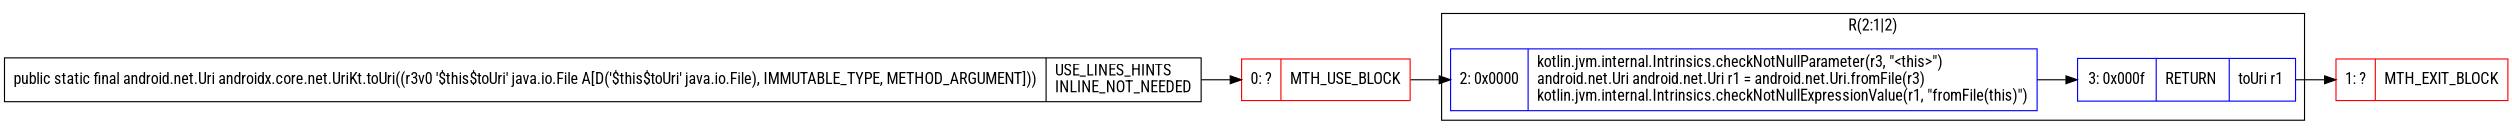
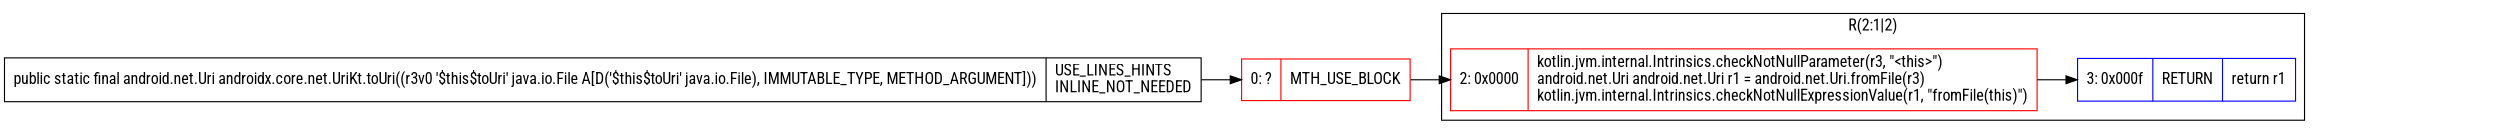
node "3: 0x000f": text "toUri r1" -> "return r1"
node "2: 0x0000": color blue -> red
node "1: ?": removed
